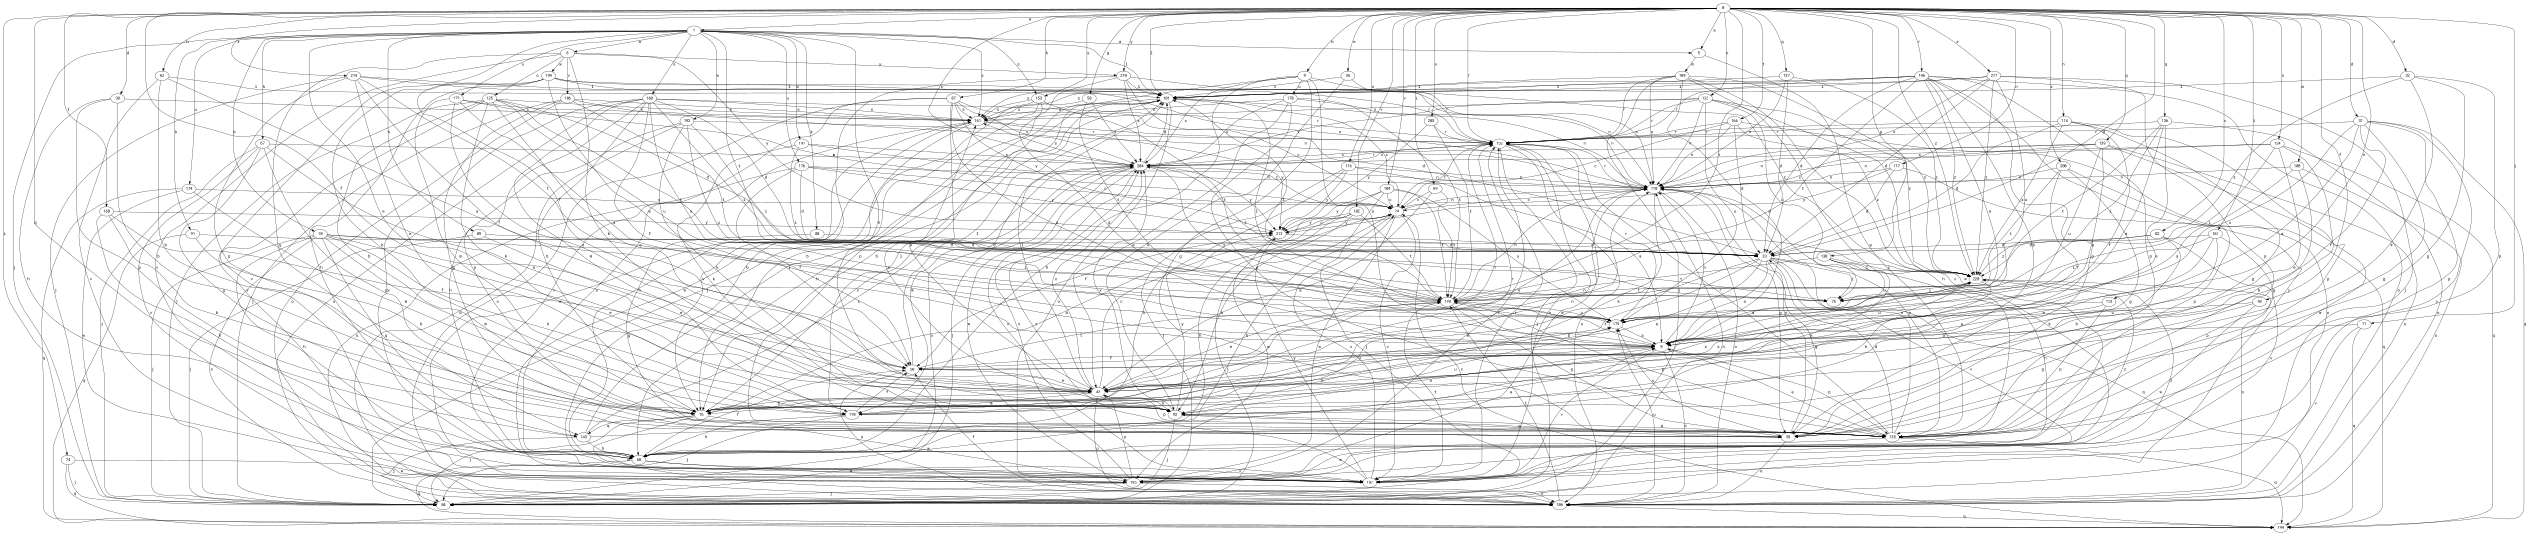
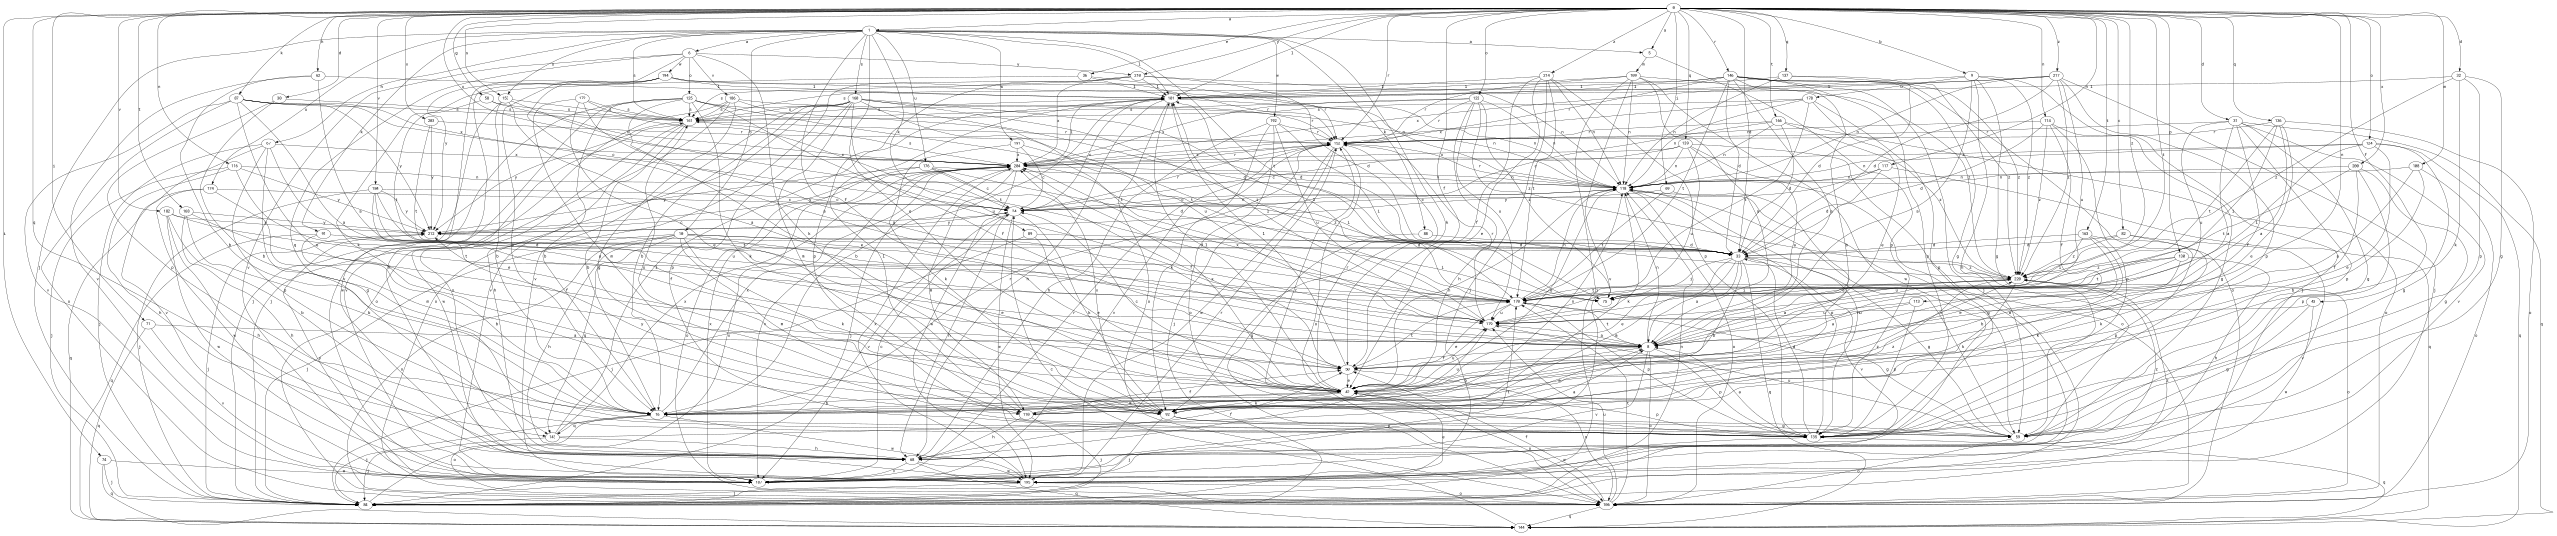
edge "1" -> "172": removed, label "u"
edge "30" -> "68": removed, label "h"
